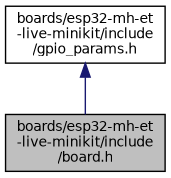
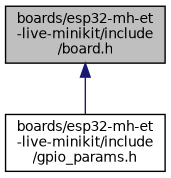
edge "boards/esp32-mh-et -live-minikit/include /board.h" -> "boards/esp32-mh-et -live-minikit/include /gpio_params.h": reversed
